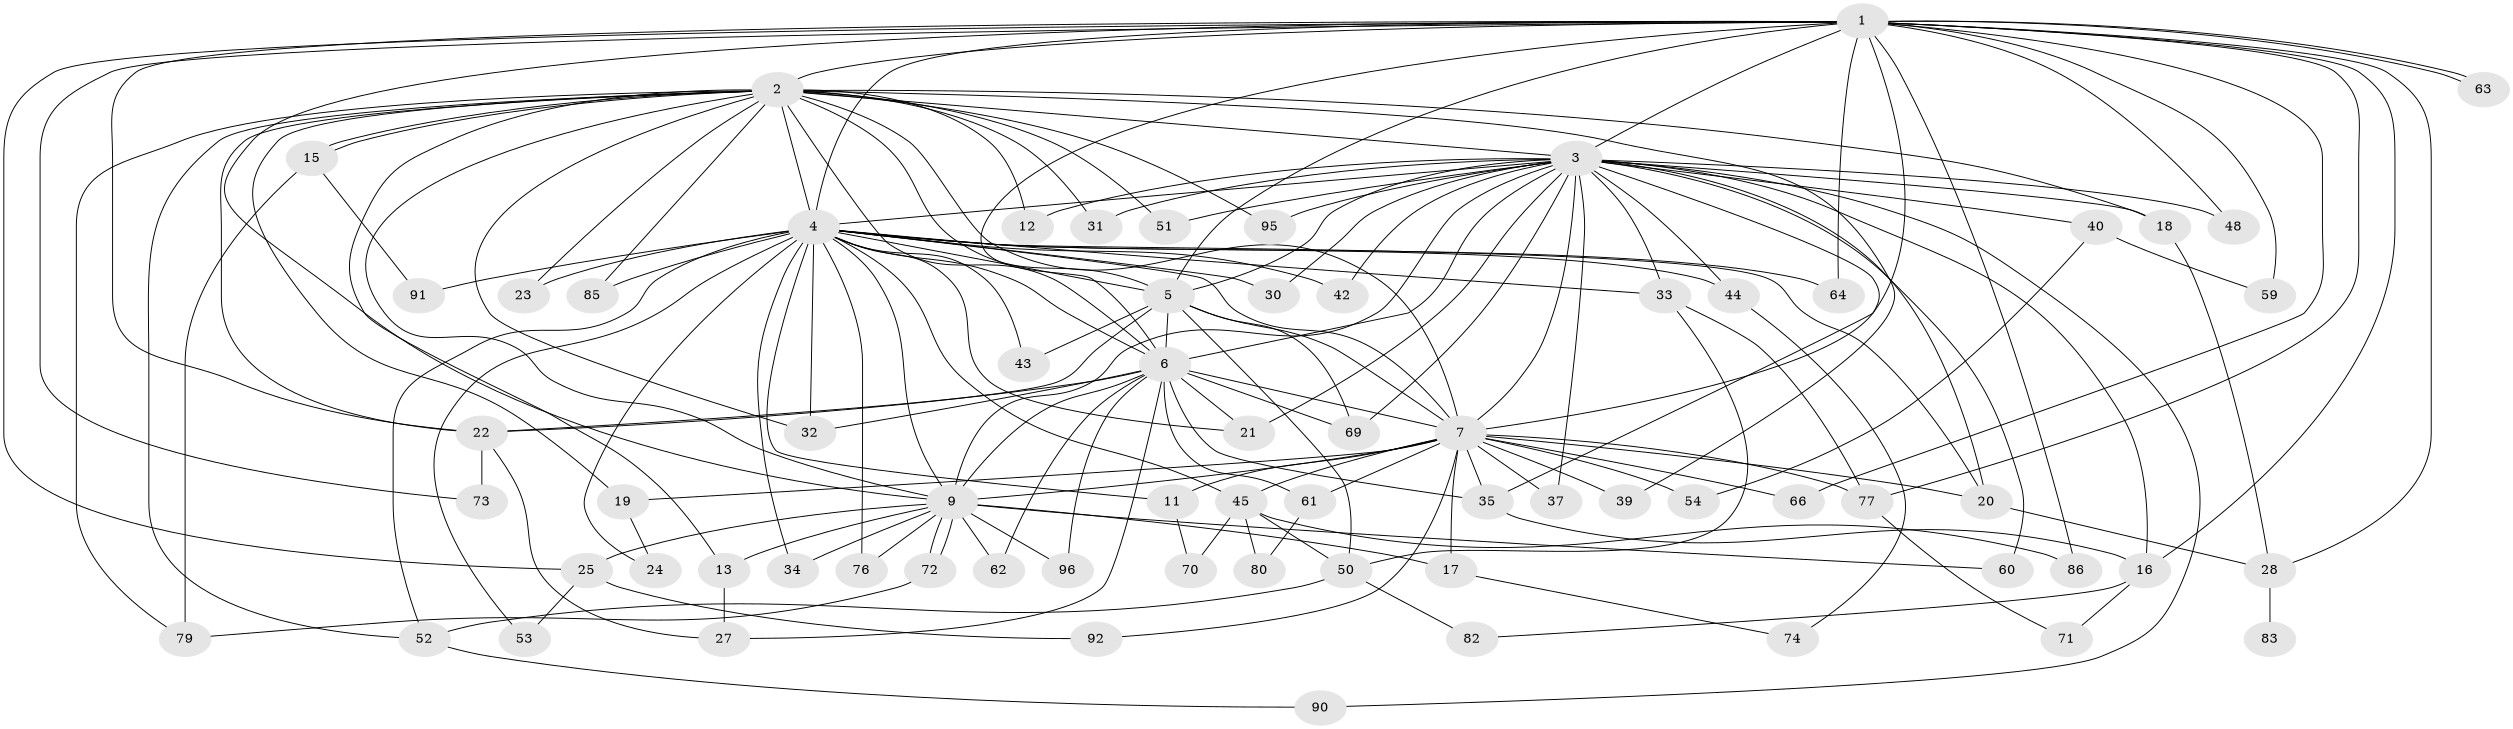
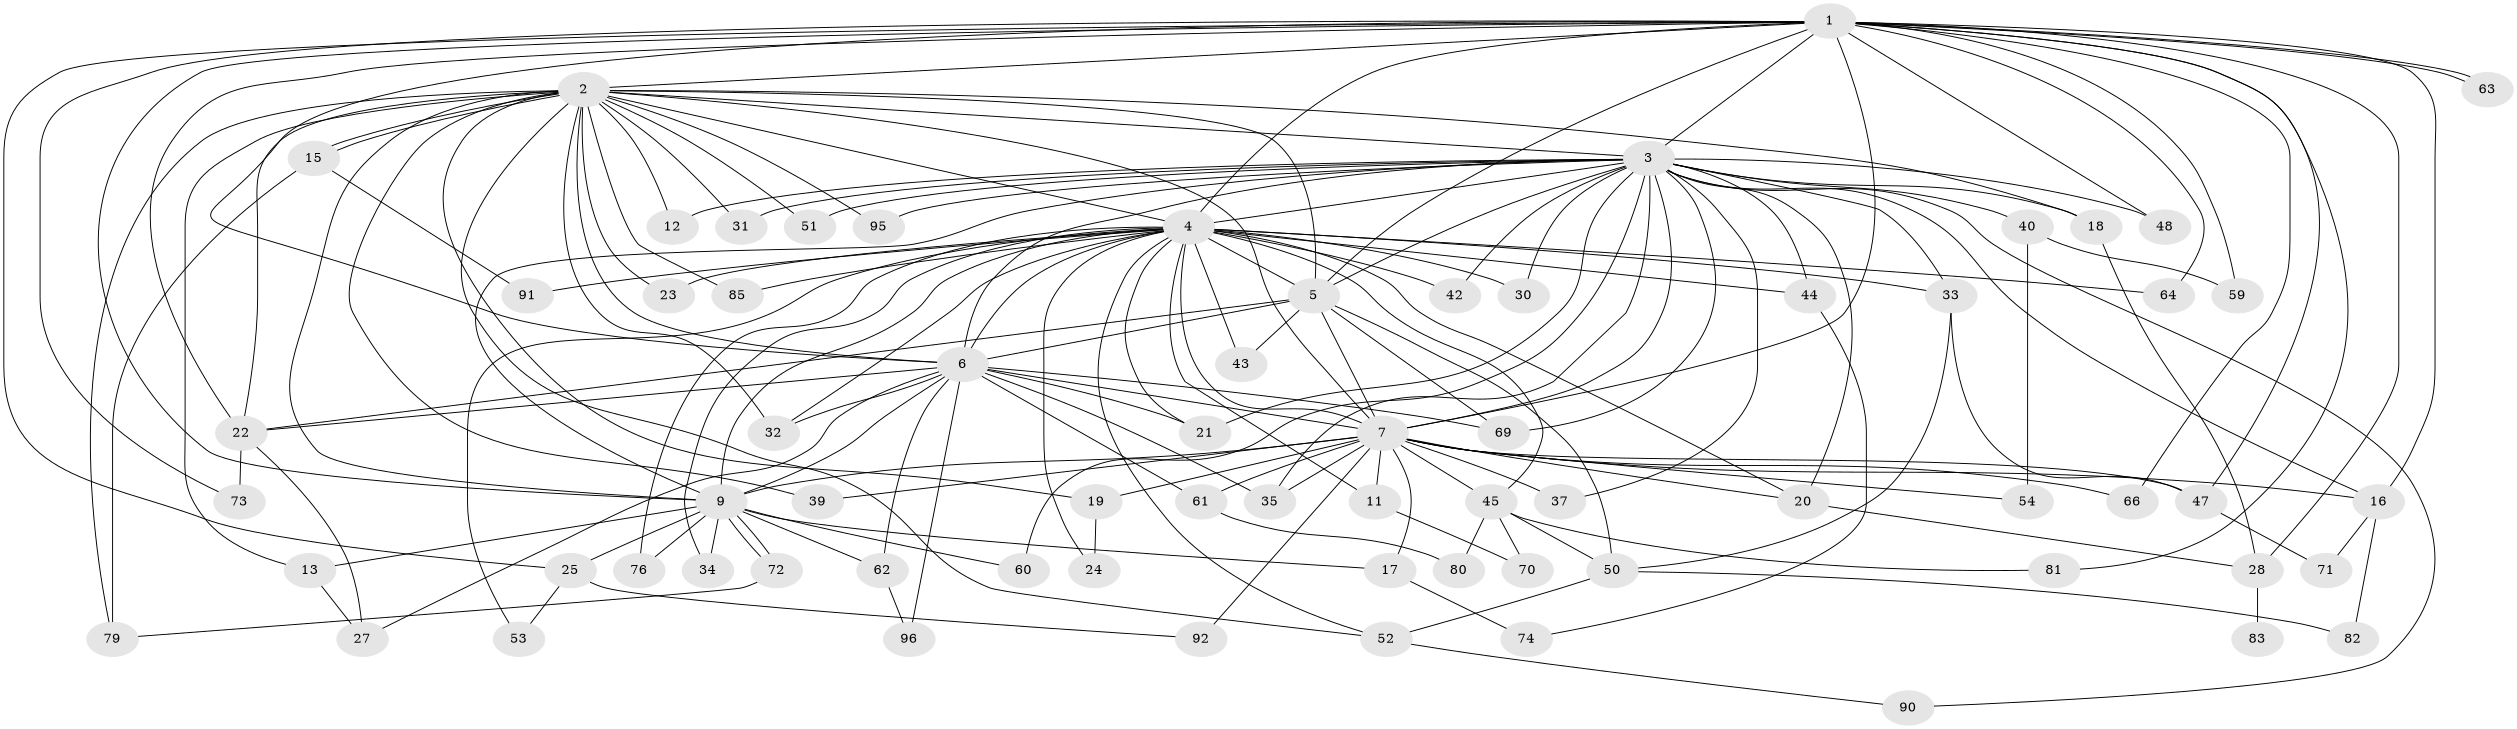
node "77": label "77" -> "47"
edge "9" -- "96": now "62" -- "96"
edge "35" -- "16": now "7" -- "16"
node "86": label "86" -> "81"
